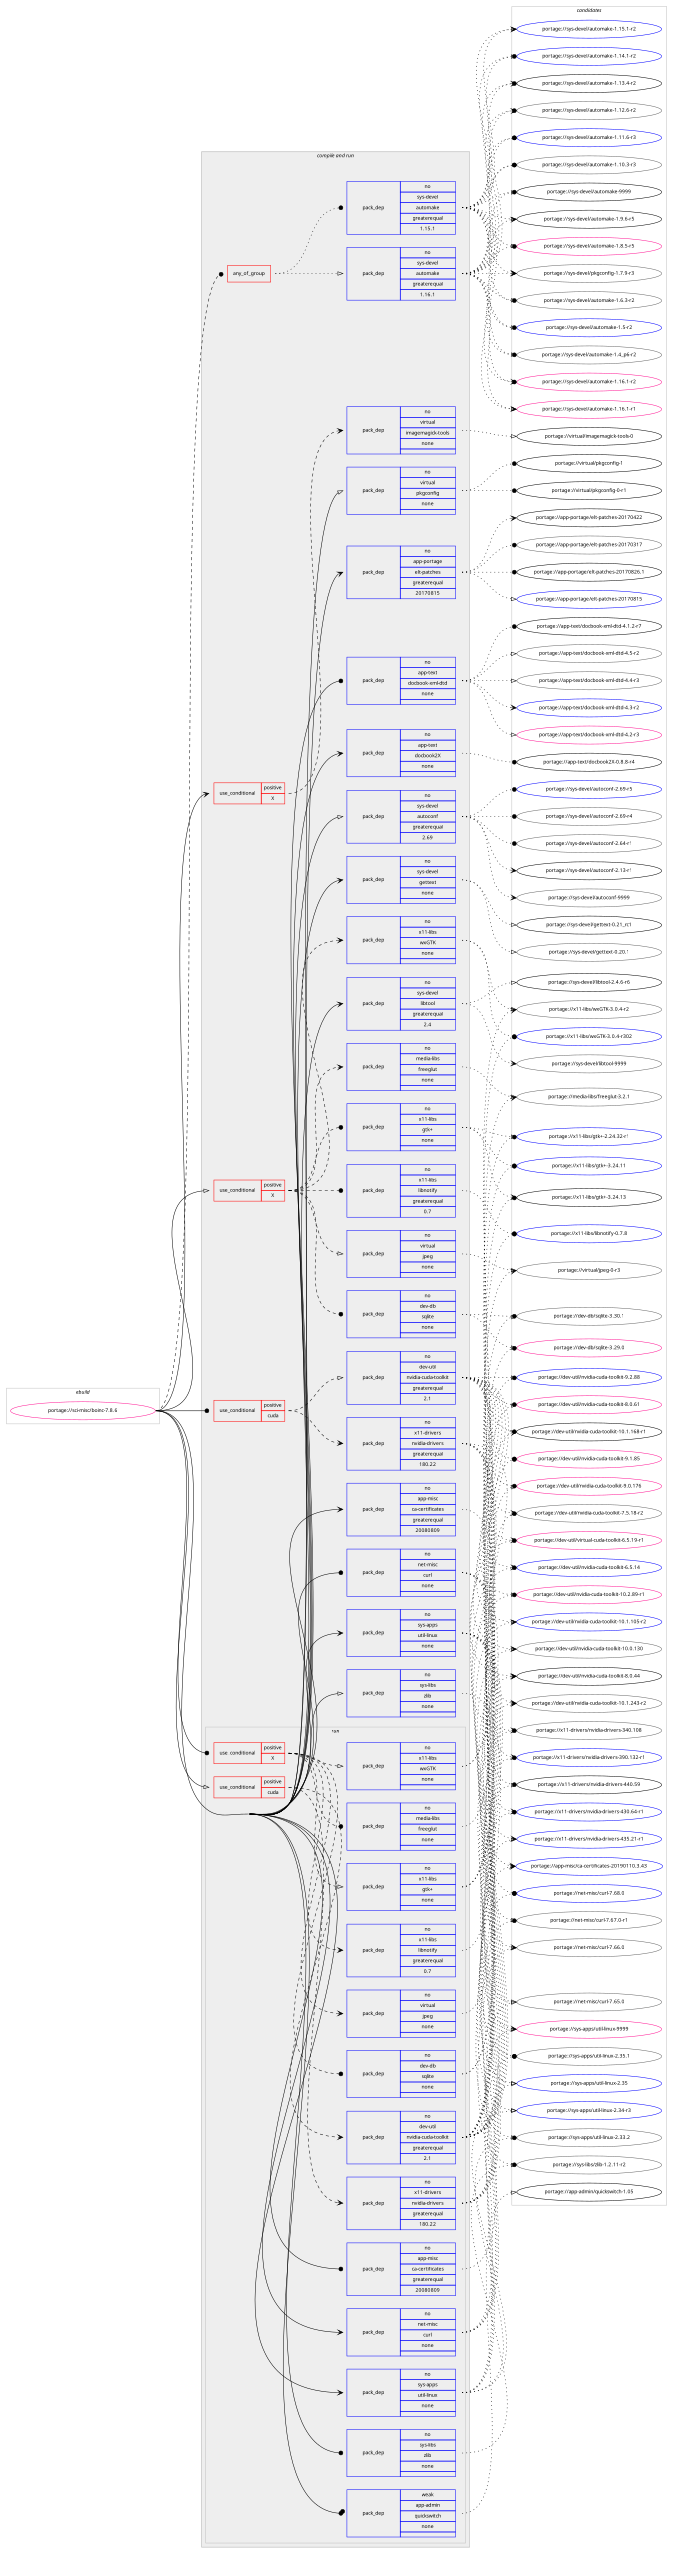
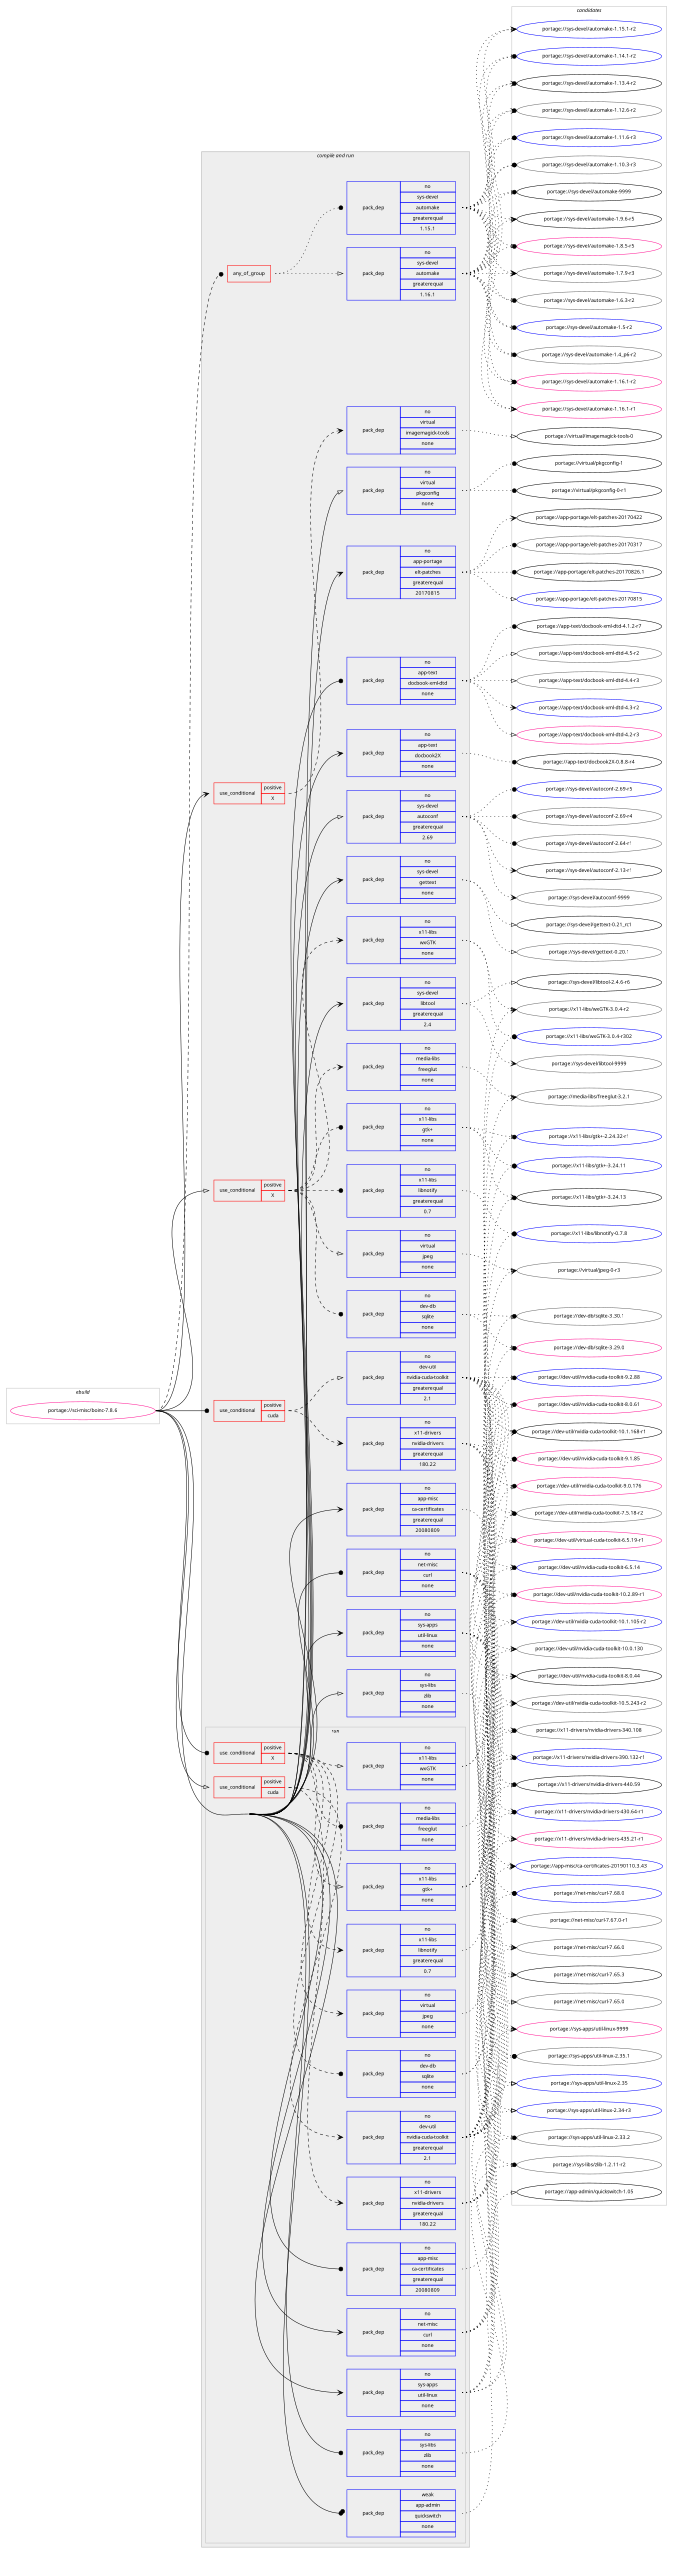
node "portage://sys-devel/pkgconfig-1.7.9-r3": label "portage://sys-devel/pkgconfig-1.7.9-r3" -> "portage://sys-devel/automake-1.7.9-r3"
node "portage://dev-util/nvidia-cuda-toolkit-10.1.243-r2": label "portage://dev-util/nvidia-cuda-toolkit-10.1.243-r2" -> "portage://dev-util/nvidia-cuda-toolkit-10.5.243-r2"
node "portage://x11-drivers/nvidia-drivers-435.21-r1": color blue -> deeppink
node "portage://net-misc/curl-7.65.3": added
